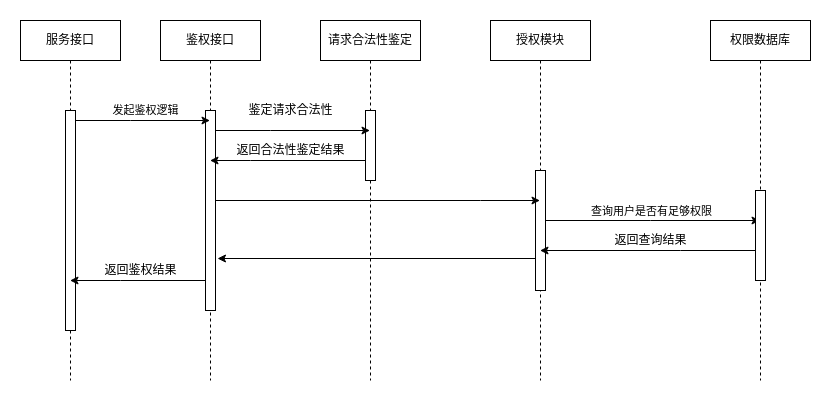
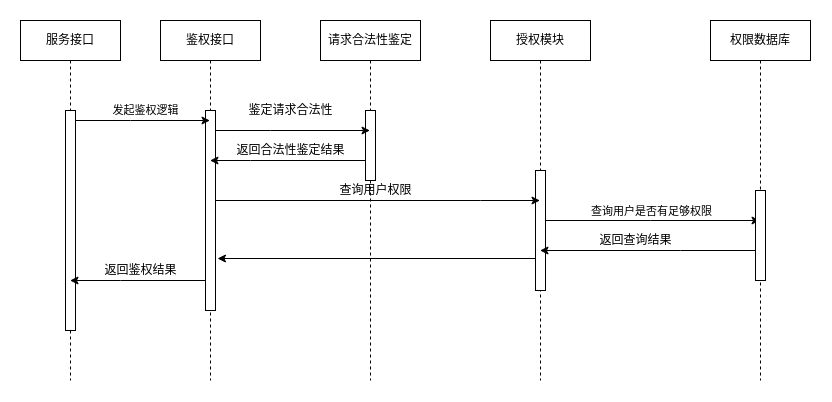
node "查询用户权限": added
node "返回查询结果": moved (651, 241) -> (636, 241)
